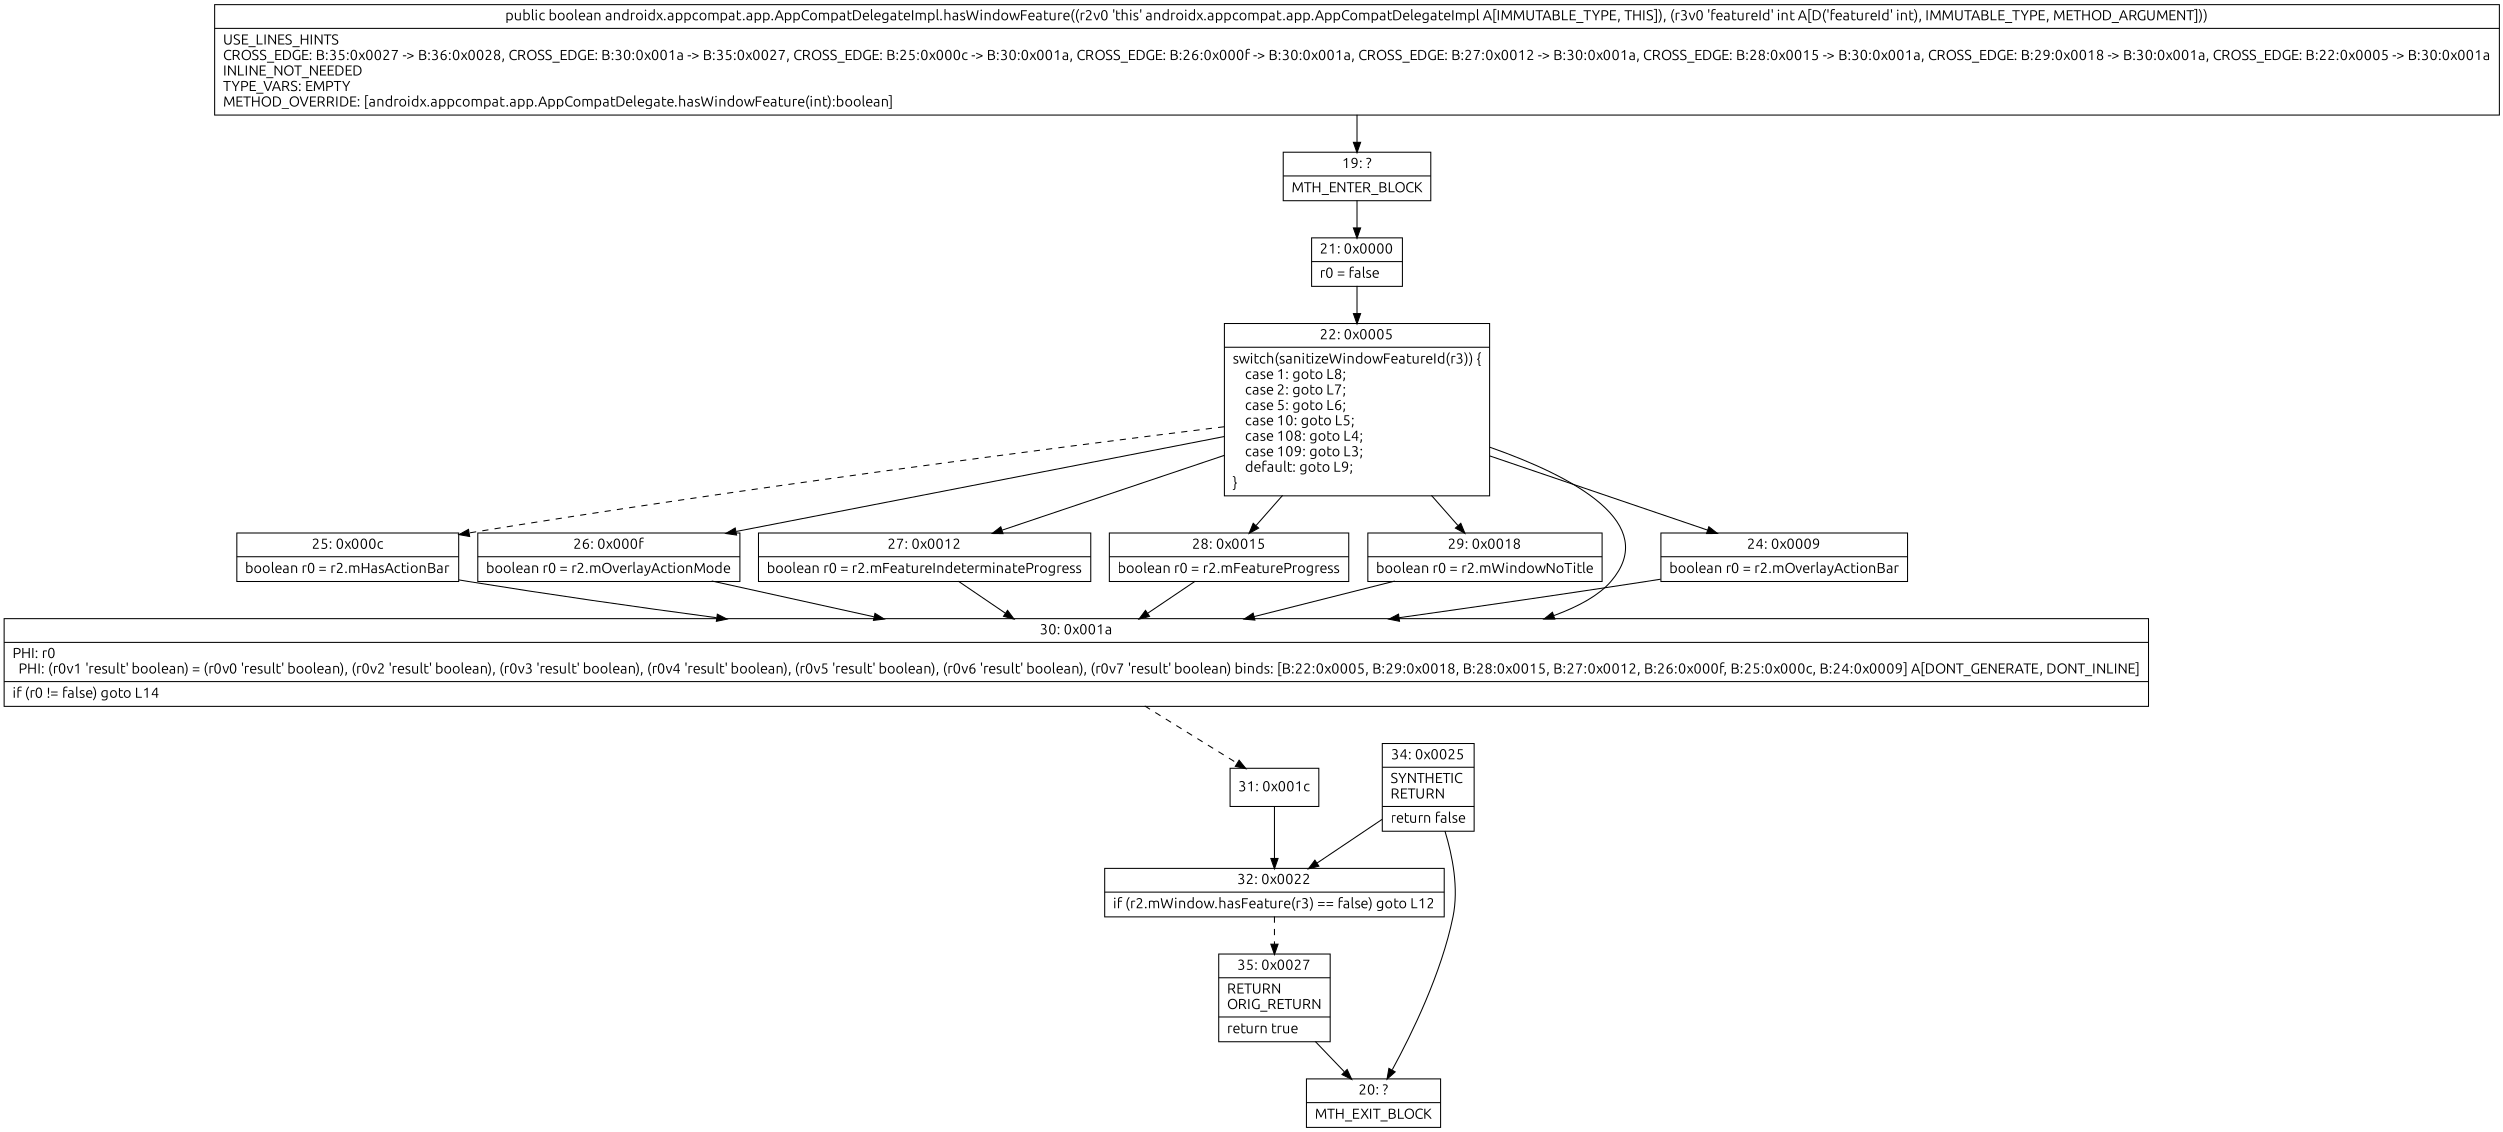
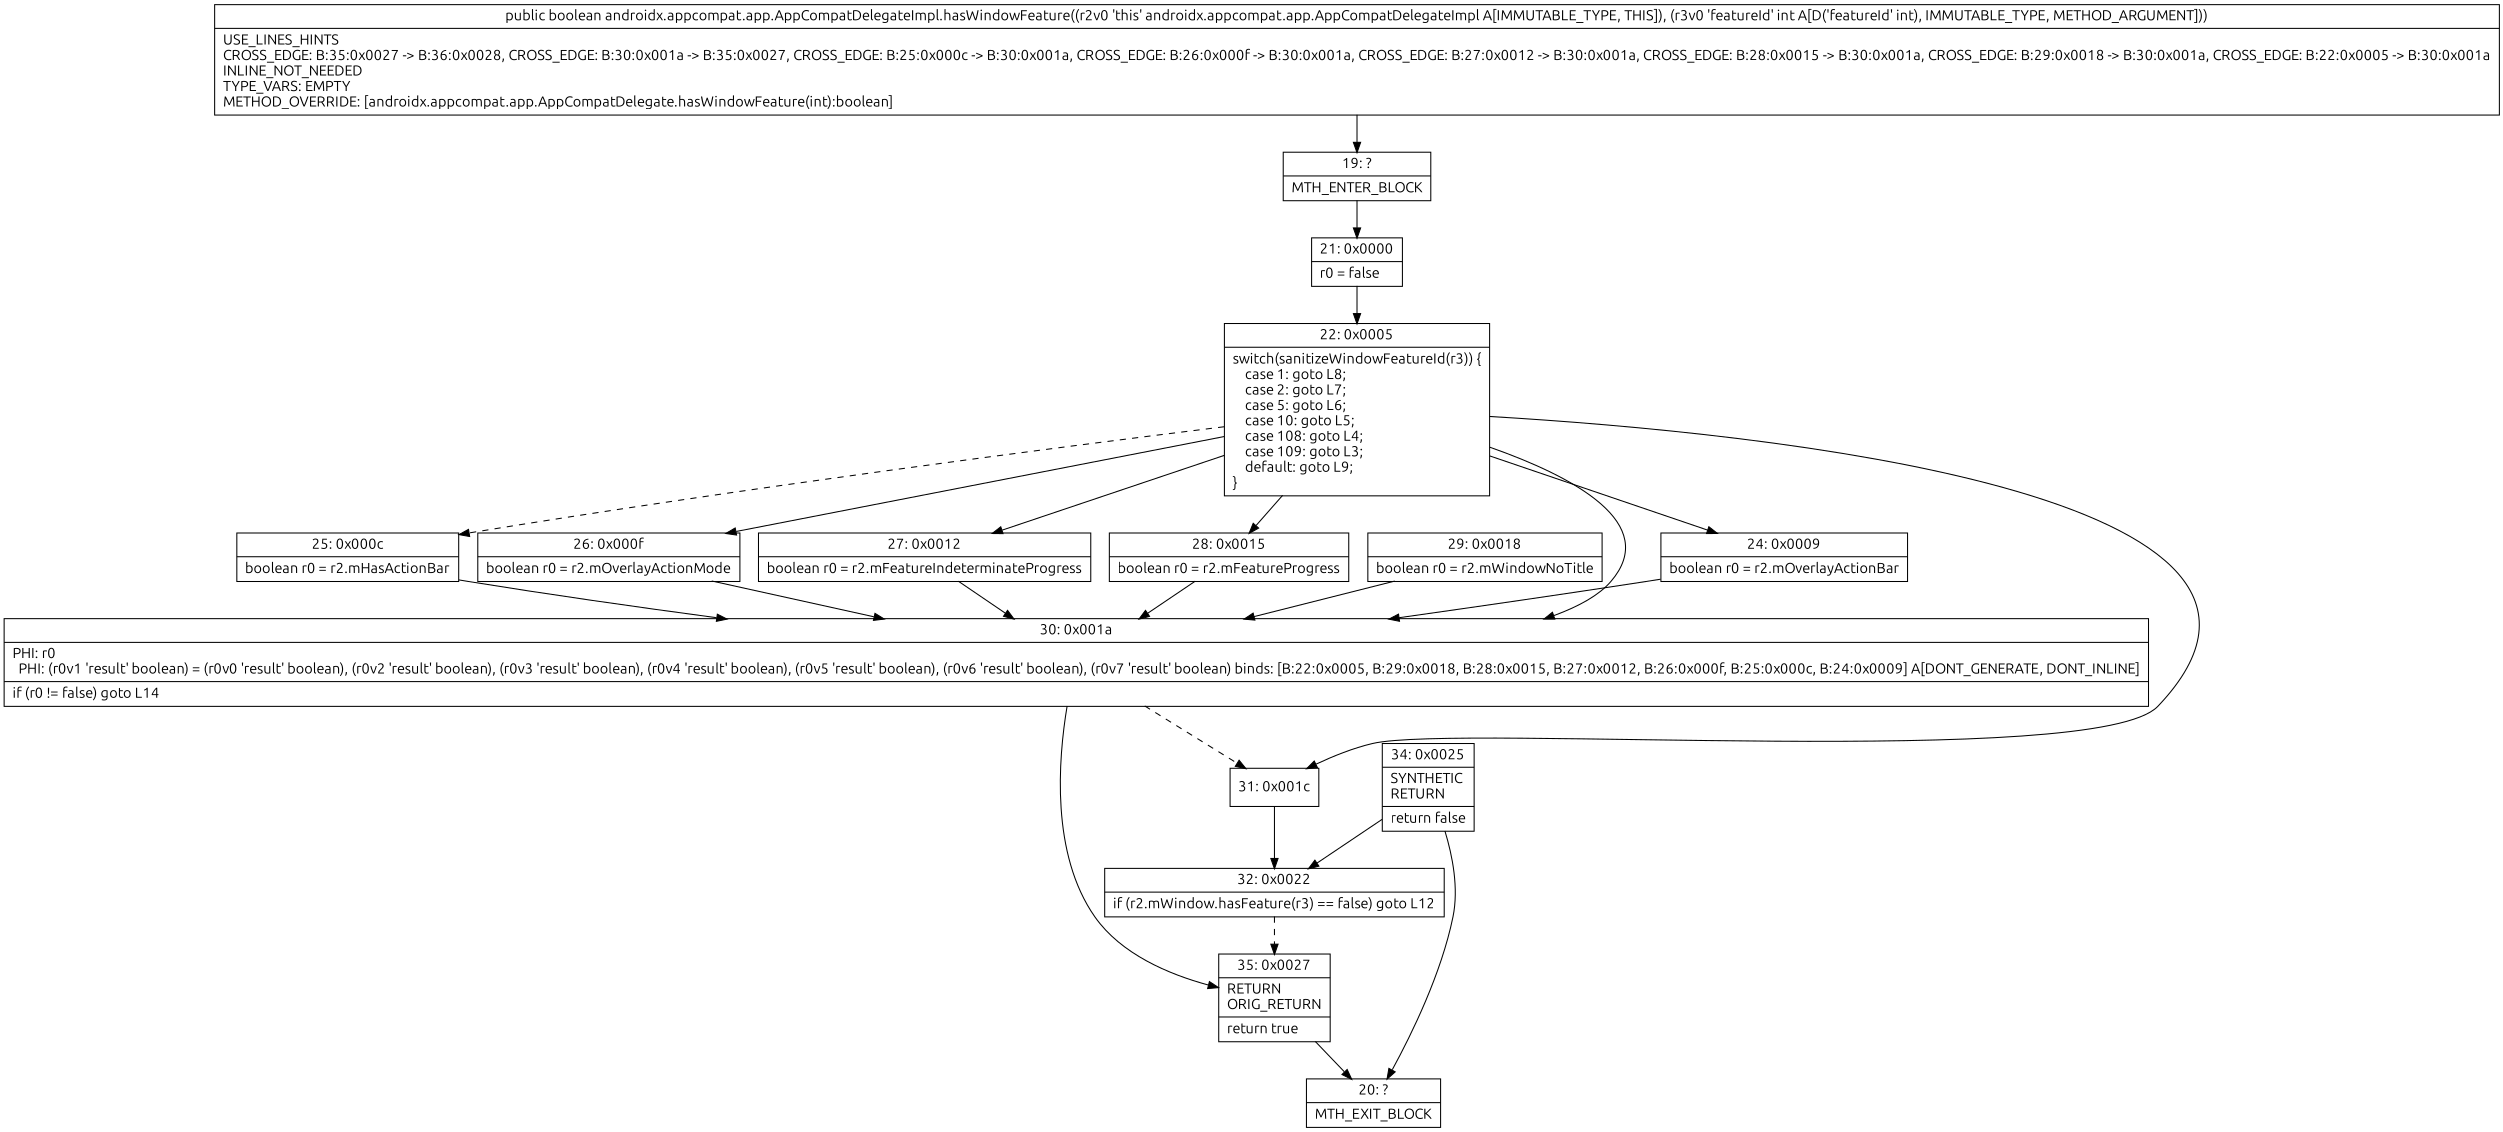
edge "22: 0x0005" -> "29: 0x0018": now "22: 0x0005" -> "31: 0x001c"
edge "30: 0x001a" -> "35: 0x0027": added
